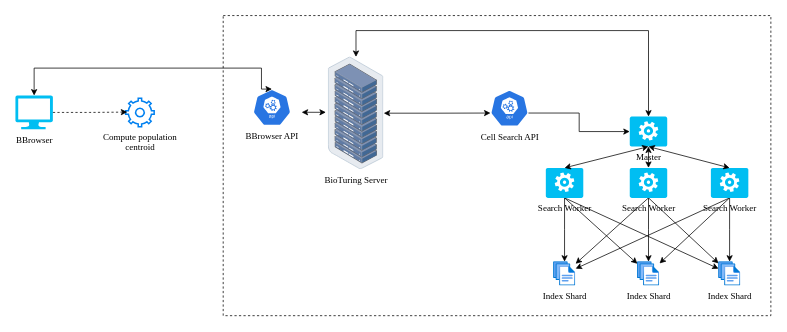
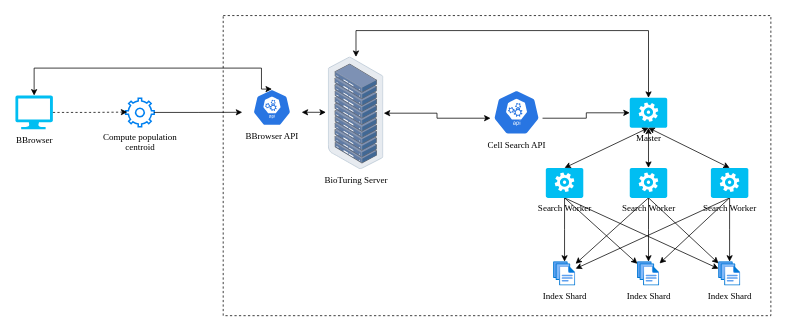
node "Cell Search API": size 38x37 -> 53x45
edge "Compute population centroid" -> "BBrowser API": added
node "Master": moved (648, 131) -> (648, 113)
